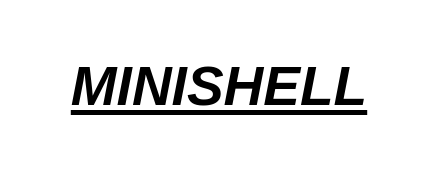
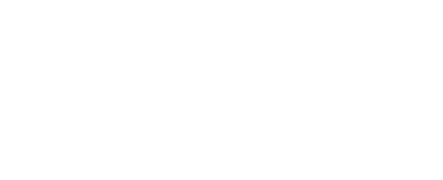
node "MINISHELL": removed
